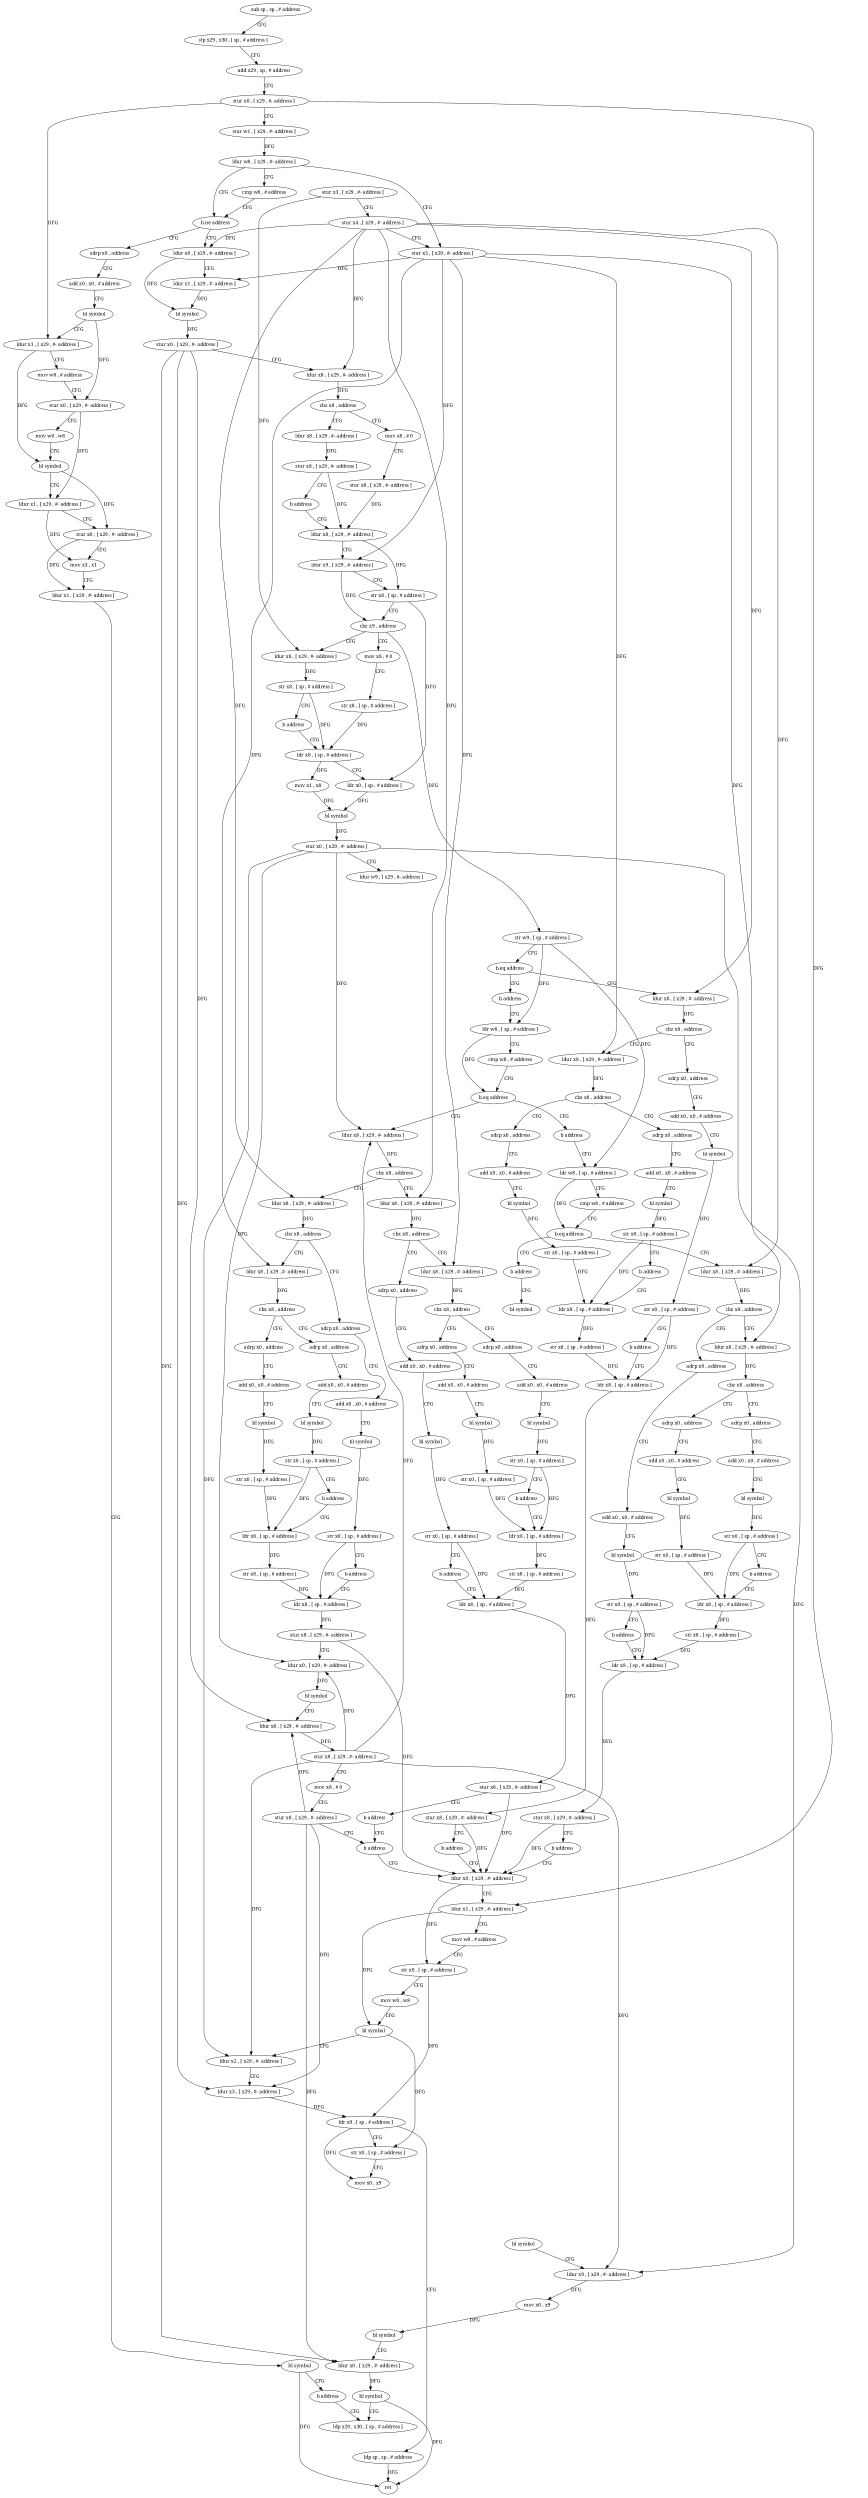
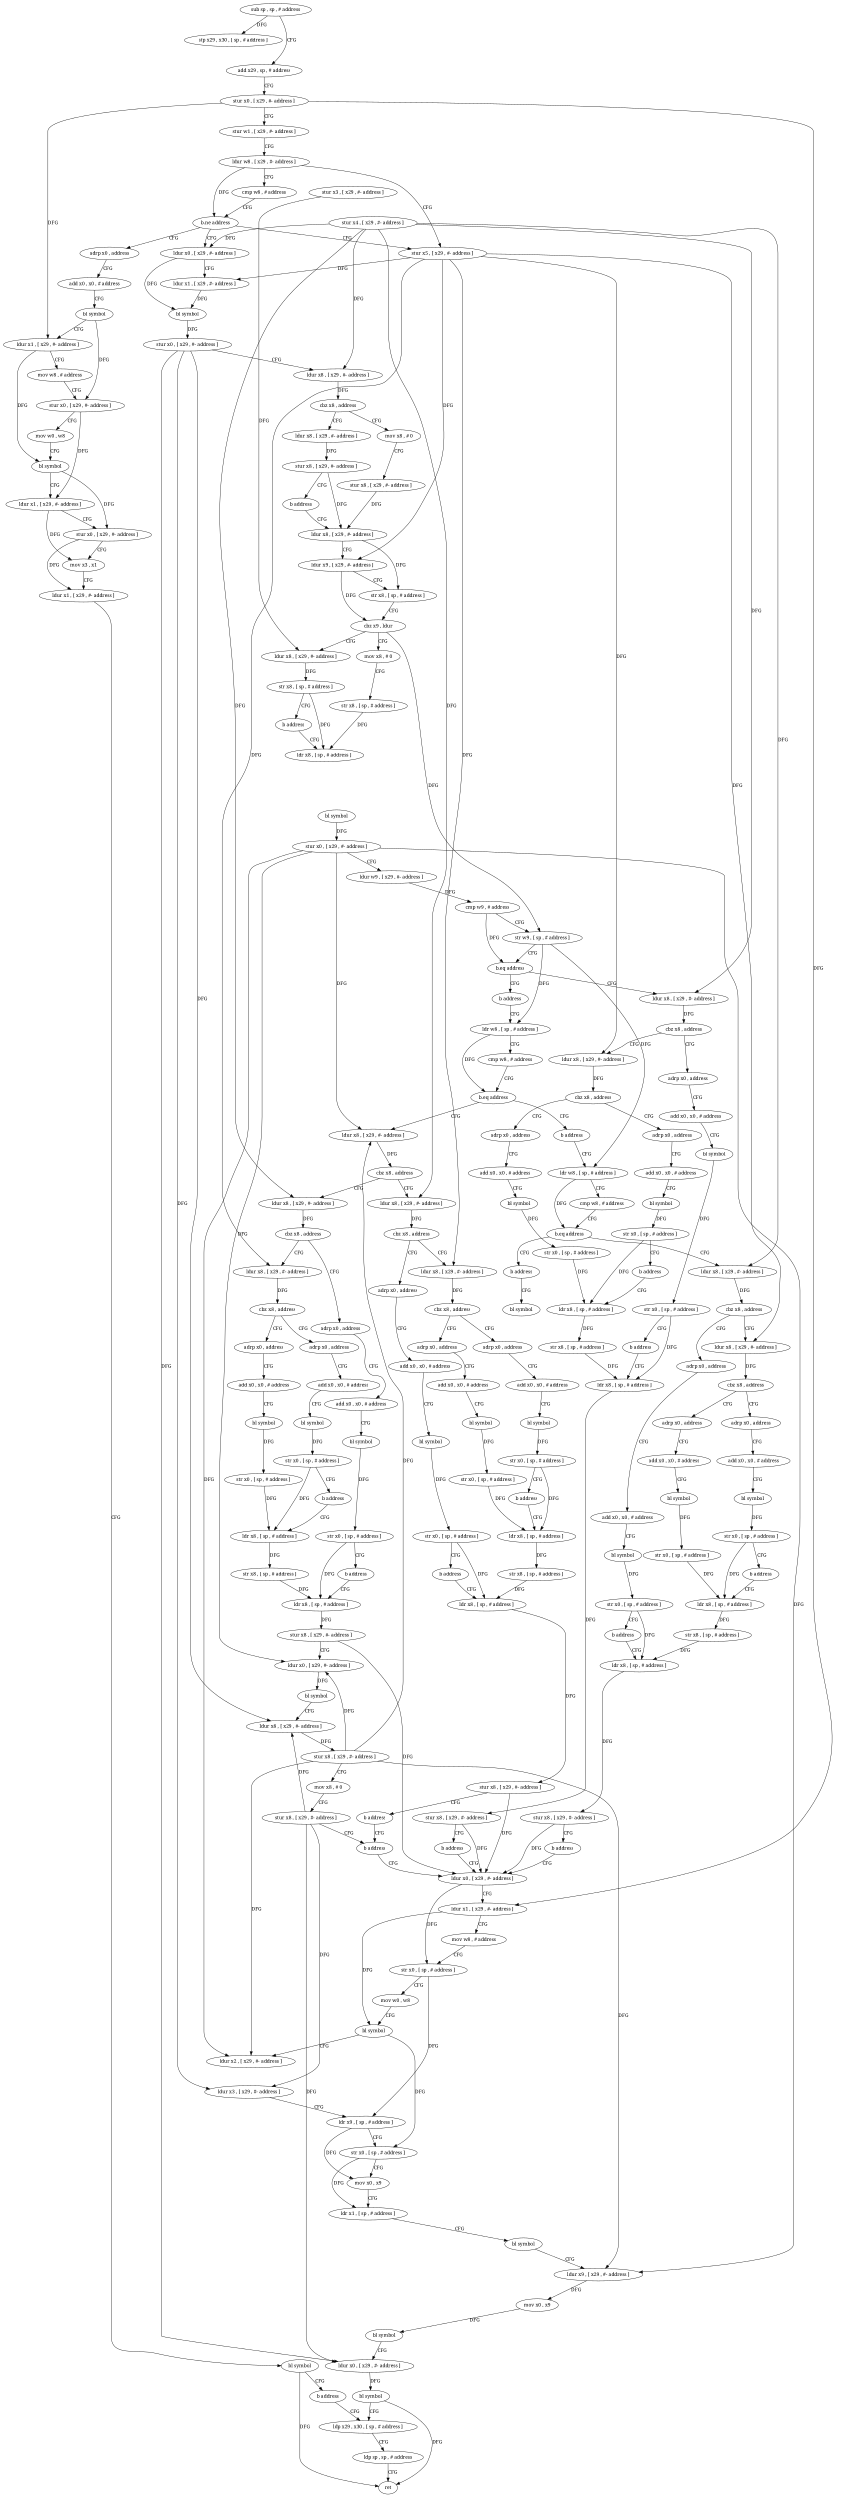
edge "sub sp , sp , # address" -> "stp x29 , x30 , [ sp , # address ]": label "CFG" -> "DFG"
edge "stp x29 , x30 , [ sp , # address ]" -> "add x29 , sp , # address": now "sub sp , sp , # address" -> "add x29 , sp , # address"
edge "stur w1 , [ x29 , #- address ]" -> "ldur w8 , [ x29 , #- address ]": label "DFG" -> "CFG"
edge "ldur w8 , [ x29 , #- address ]" -> "b.ne address": label "CFG" -> "DFG"
edge "stur x3 , [ x29 , #- address ]" -> "stur x4 , [ x29 , #- address ]": removed, label "CFG"
edge "stur x4 , [ x29 , #- address ]" -> "stur x5 , [ x29 , #- address ]": now "b.ne address" -> "stur x5 , [ x29 , #- address ]"
node "cbz x9 , address": label "cbz x9 , address" -> "cbz x9 , ldur"
node "mov x1 , x8": removed
node "ldr x0 , [ sp , # address ]": removed
node "cmp w9 , # address": added
edge "ldur x2 , [ x29 , #- address ]" -> "ldur x3 , [ x29 , #- address ]": removed, label "CFG"
edge "ldur x3 , [ x29 , #- address ]" -> "ldr x9 , [ sp , # address ]": label "DFG" -> "CFG"
node "ldr x1 , [ sp , # address ]": added
edge "ldr x9 , [ sp , # address ]" -> "ldp sp , sp , # address": now "ldp x29 , x30 , [ sp , # address ]" -> "ldp sp , sp , # address"
edge "ldp sp , sp , # address" -> "ret": label "DFG" -> "CFG"
